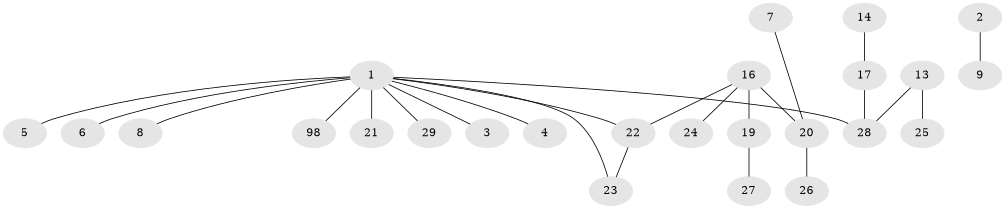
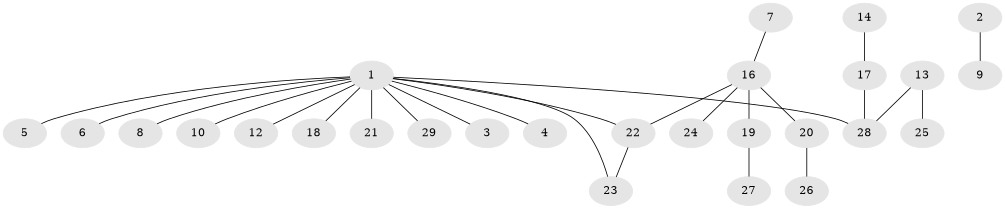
edge "7" -- "20": now "7" -- "16"
node "10": added
node "12": added
node "98": label "98" -> "18"
